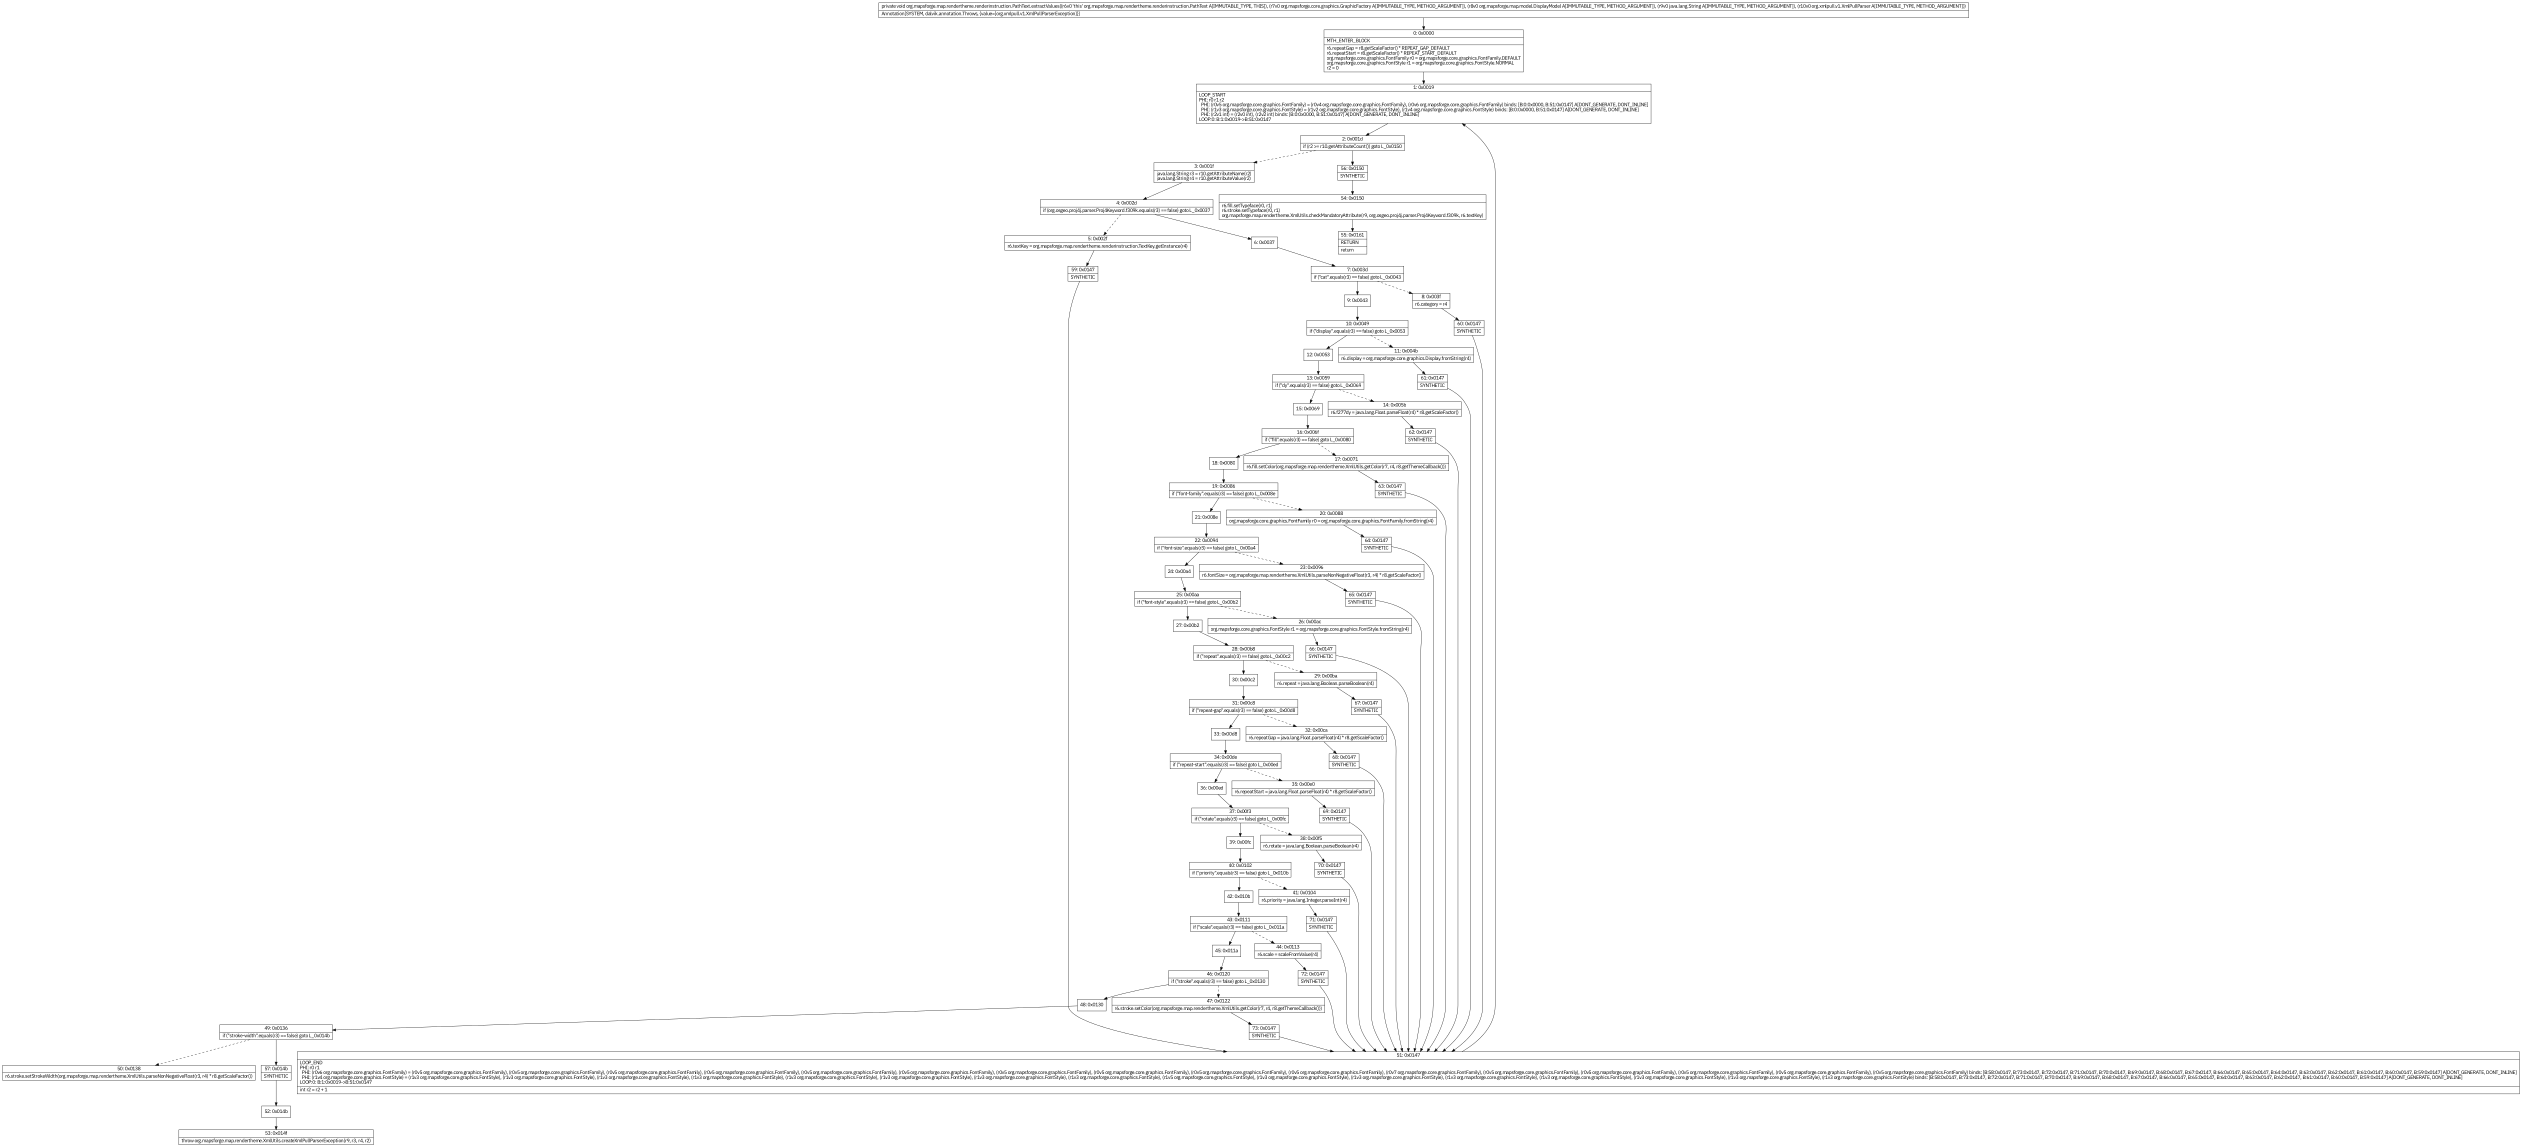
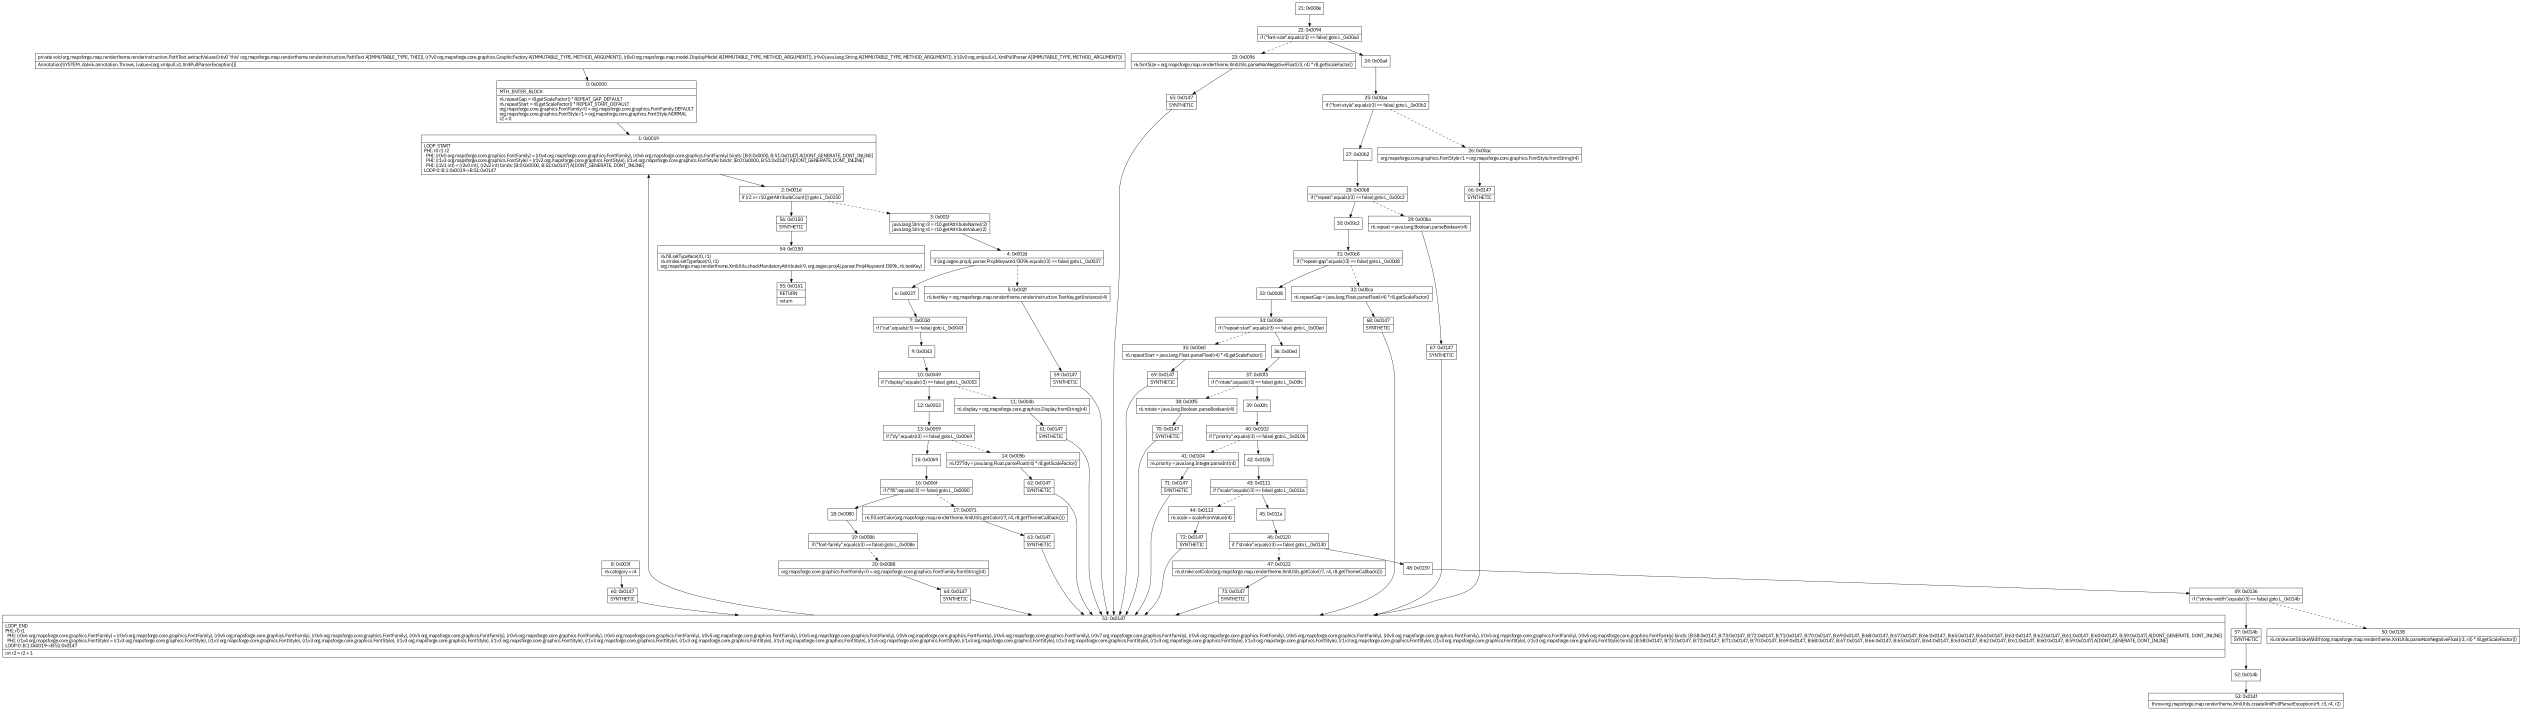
edge "7: 0x003d" -> "8: 0x003f": removed
edge "19: 0x0086" -> "21: 0x008e": removed
